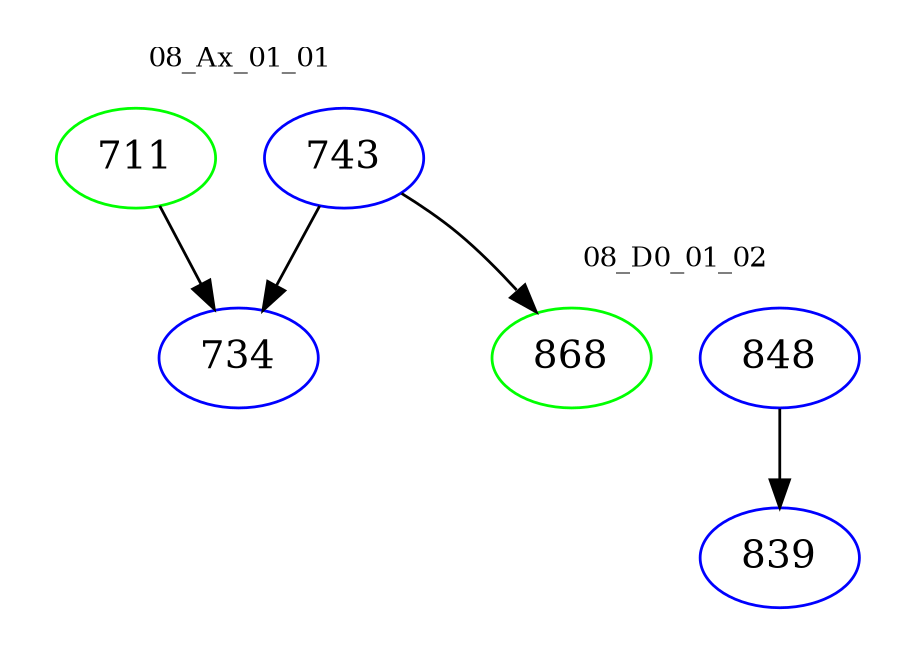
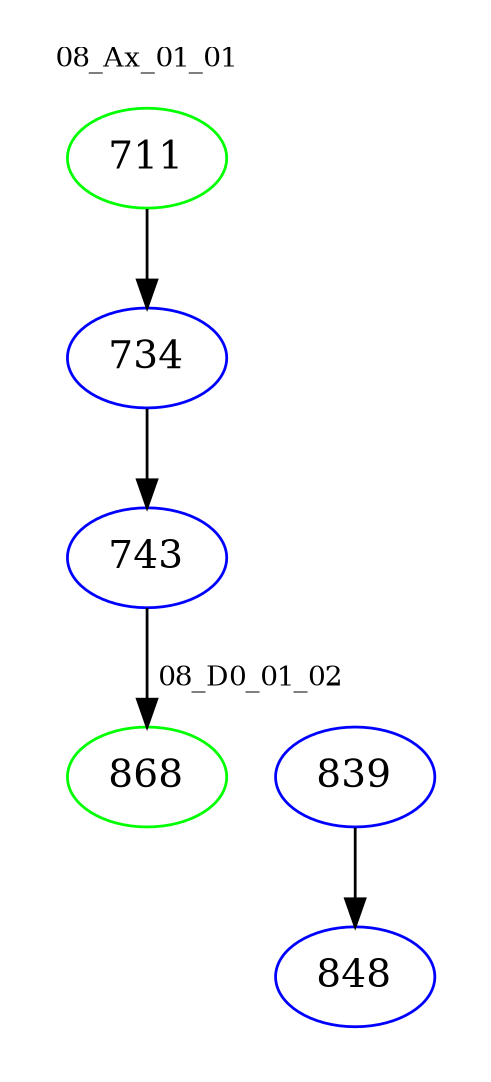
edge "743" -> "734": reversed
edge "848" -> "839": reversed
